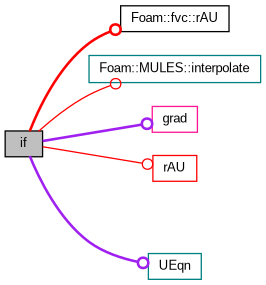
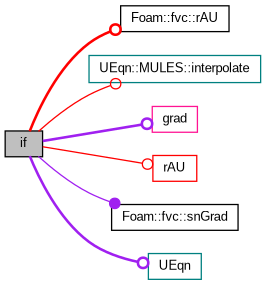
node "Foam::MULES::interpolate": label "Foam::MULES::interpolate" -> "UEqn::MULES::interpolate"
node "Foam::fvc::snGrad": added
